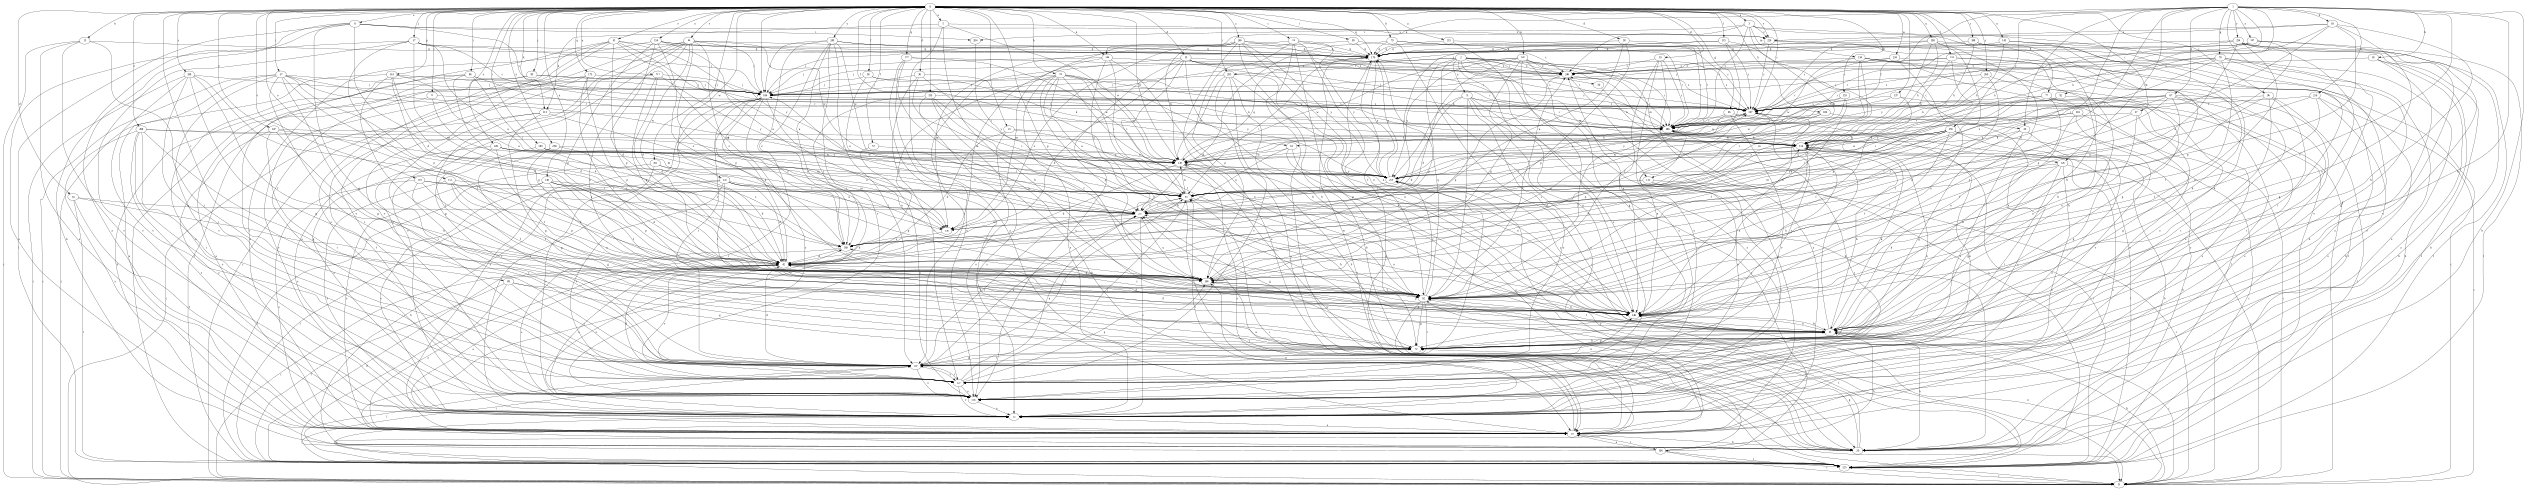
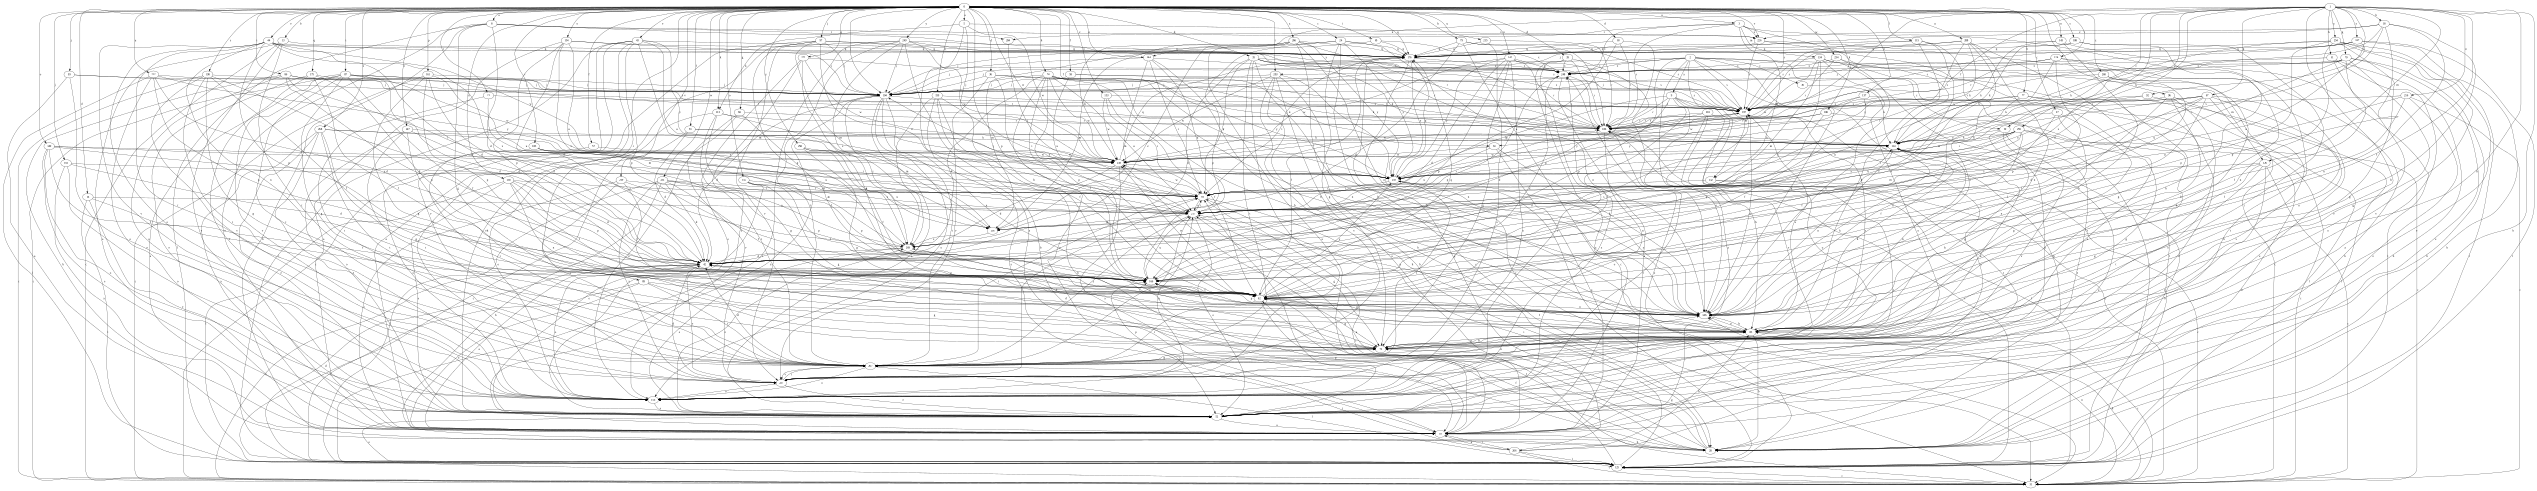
edge "44" -> "52": now "212" -> "52"
